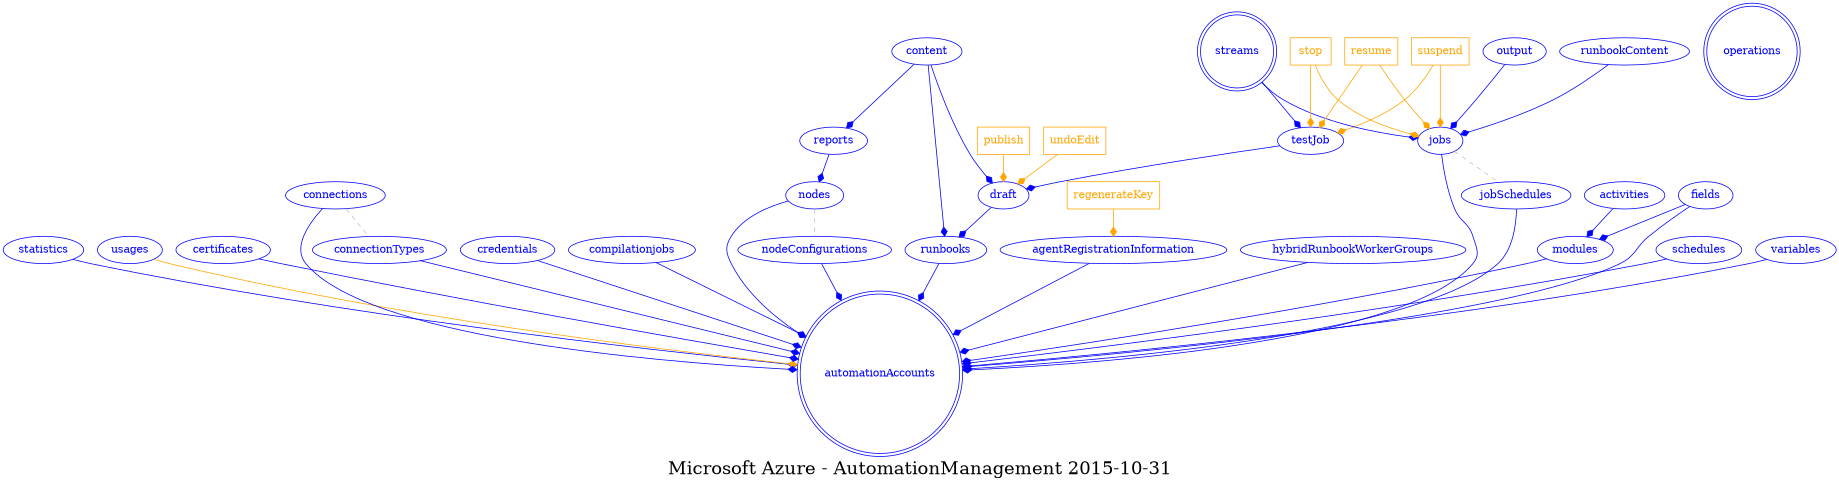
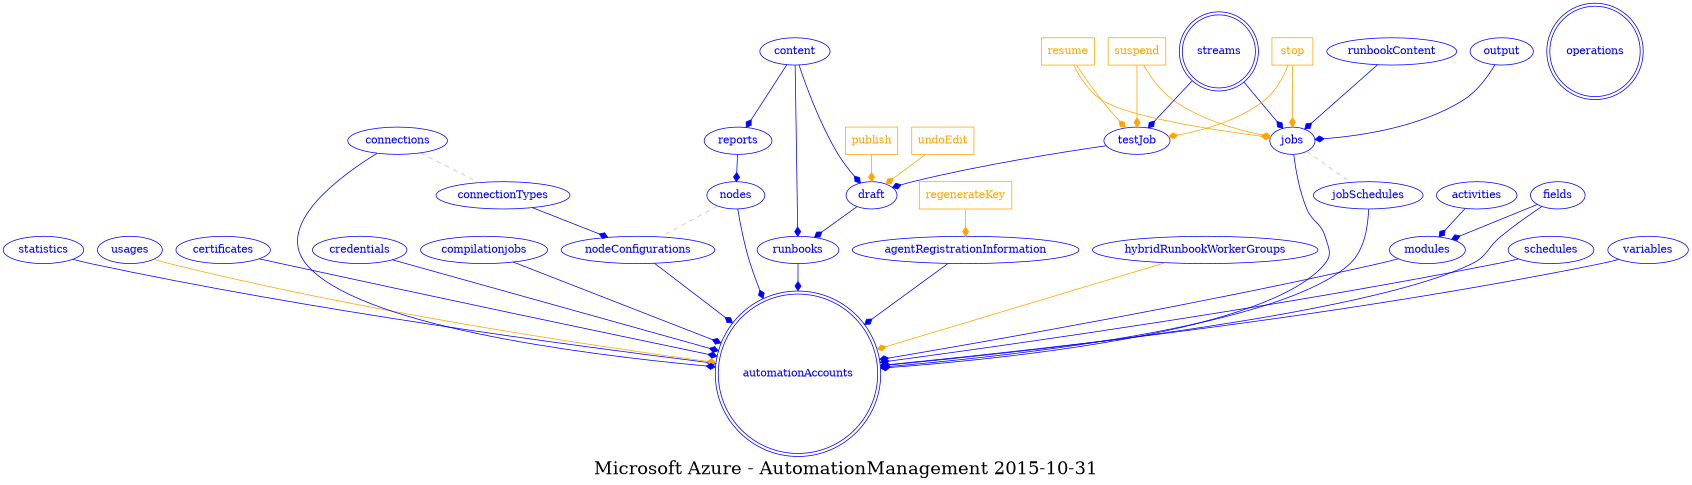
edge "connectionTypes" -> "automationAccounts": now "connectionTypes" -> "nodeConfigurations"
edge "hybridRunbookWorkerGroups" -> "automationAccounts": color blue -> orange
